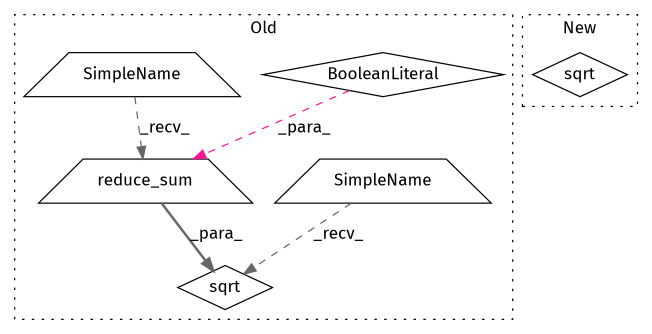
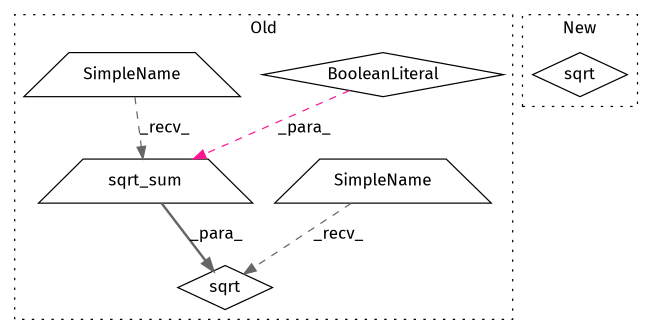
node "reduce_sum": label "reduce_sum" -> "sqrt_sum"
